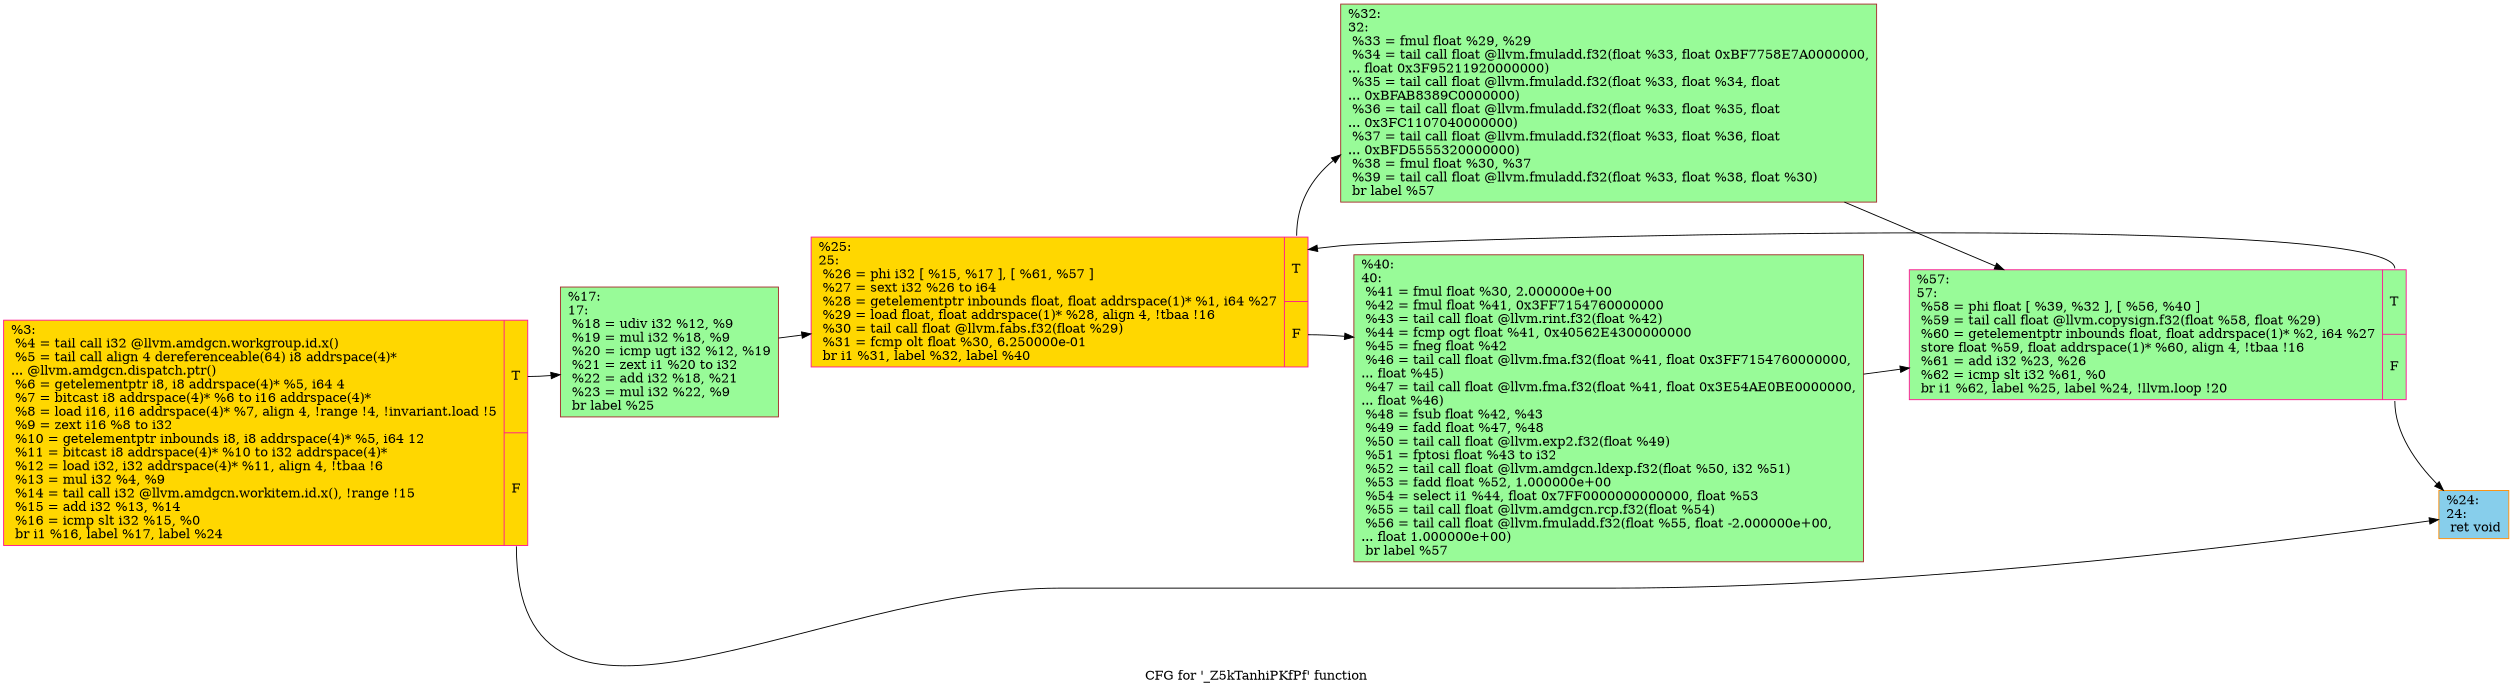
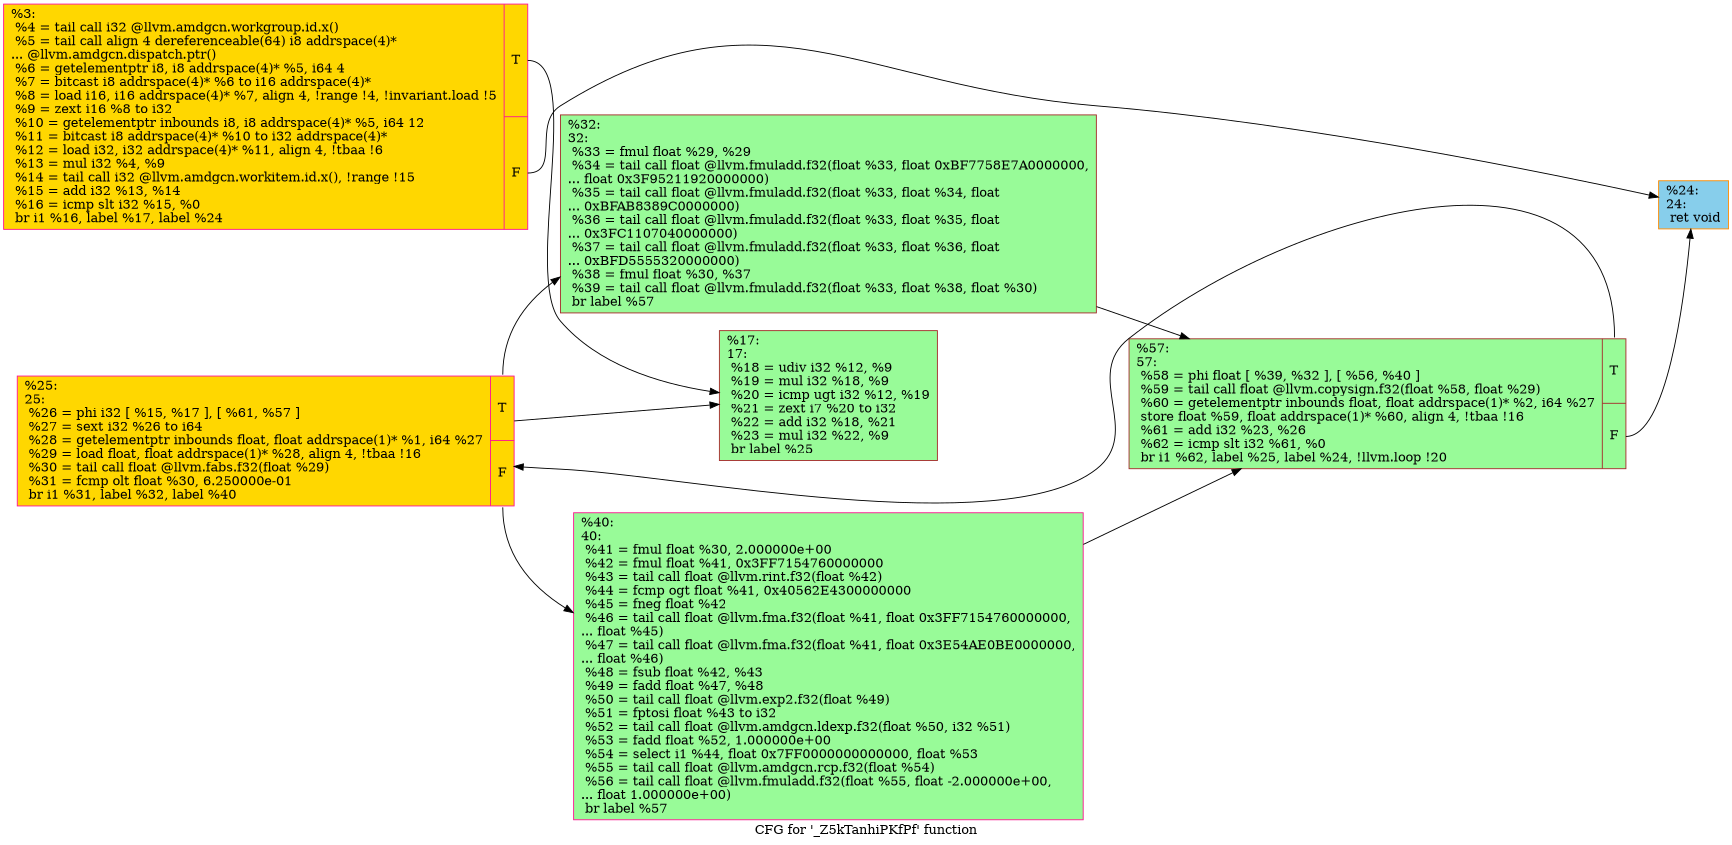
node "%57:": color deeppink -> brown
edge "%17:" -> "%25:": reversed
node "%17:": text "%21 = zext i1 %20 to i32" -> "%21 = zext i7 %20 to i32"
node "%40:": color brown -> deeppink
